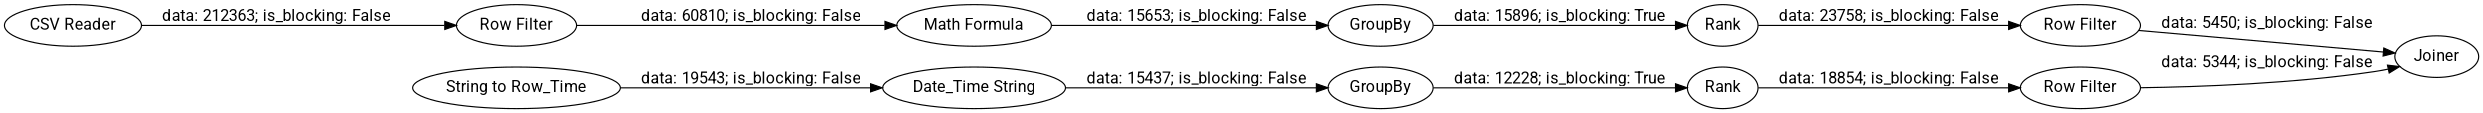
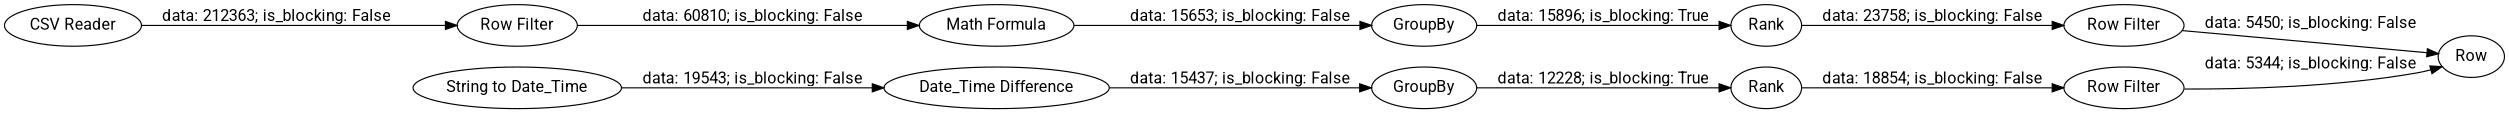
node "Joiner": label "Joiner" -> "Row"
node "String to Row_Time": label "String to Row_Time" -> "String to Date_Time"
node "Date_Time String": label "Date_Time String" -> "Date_Time Difference"
